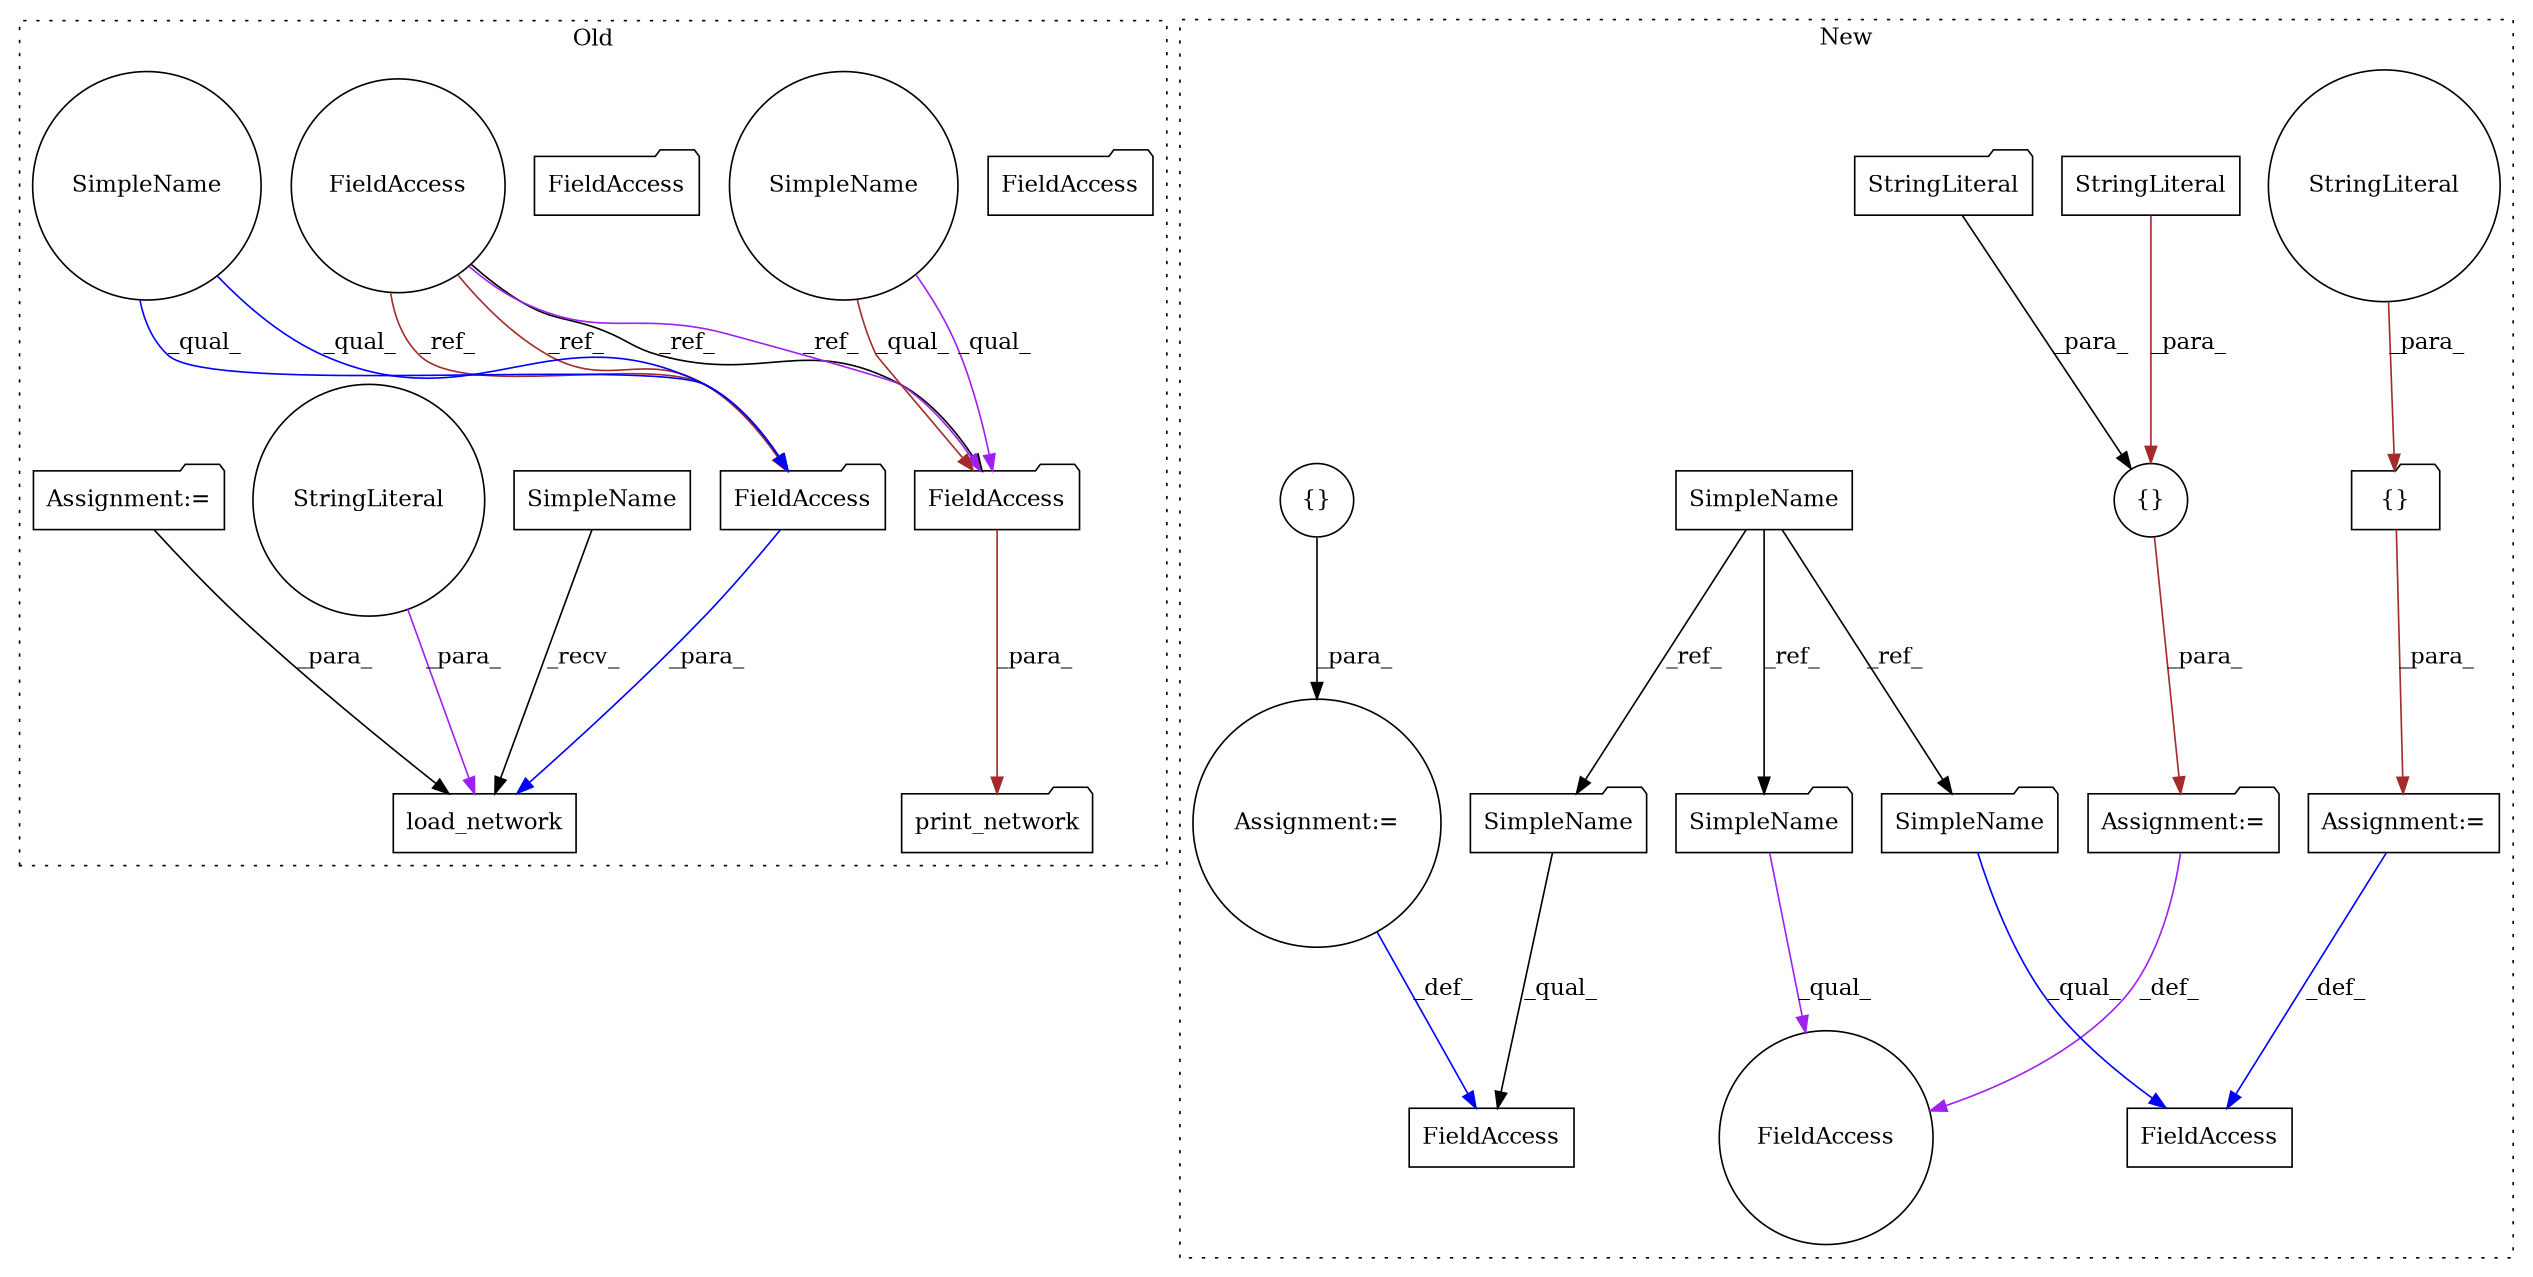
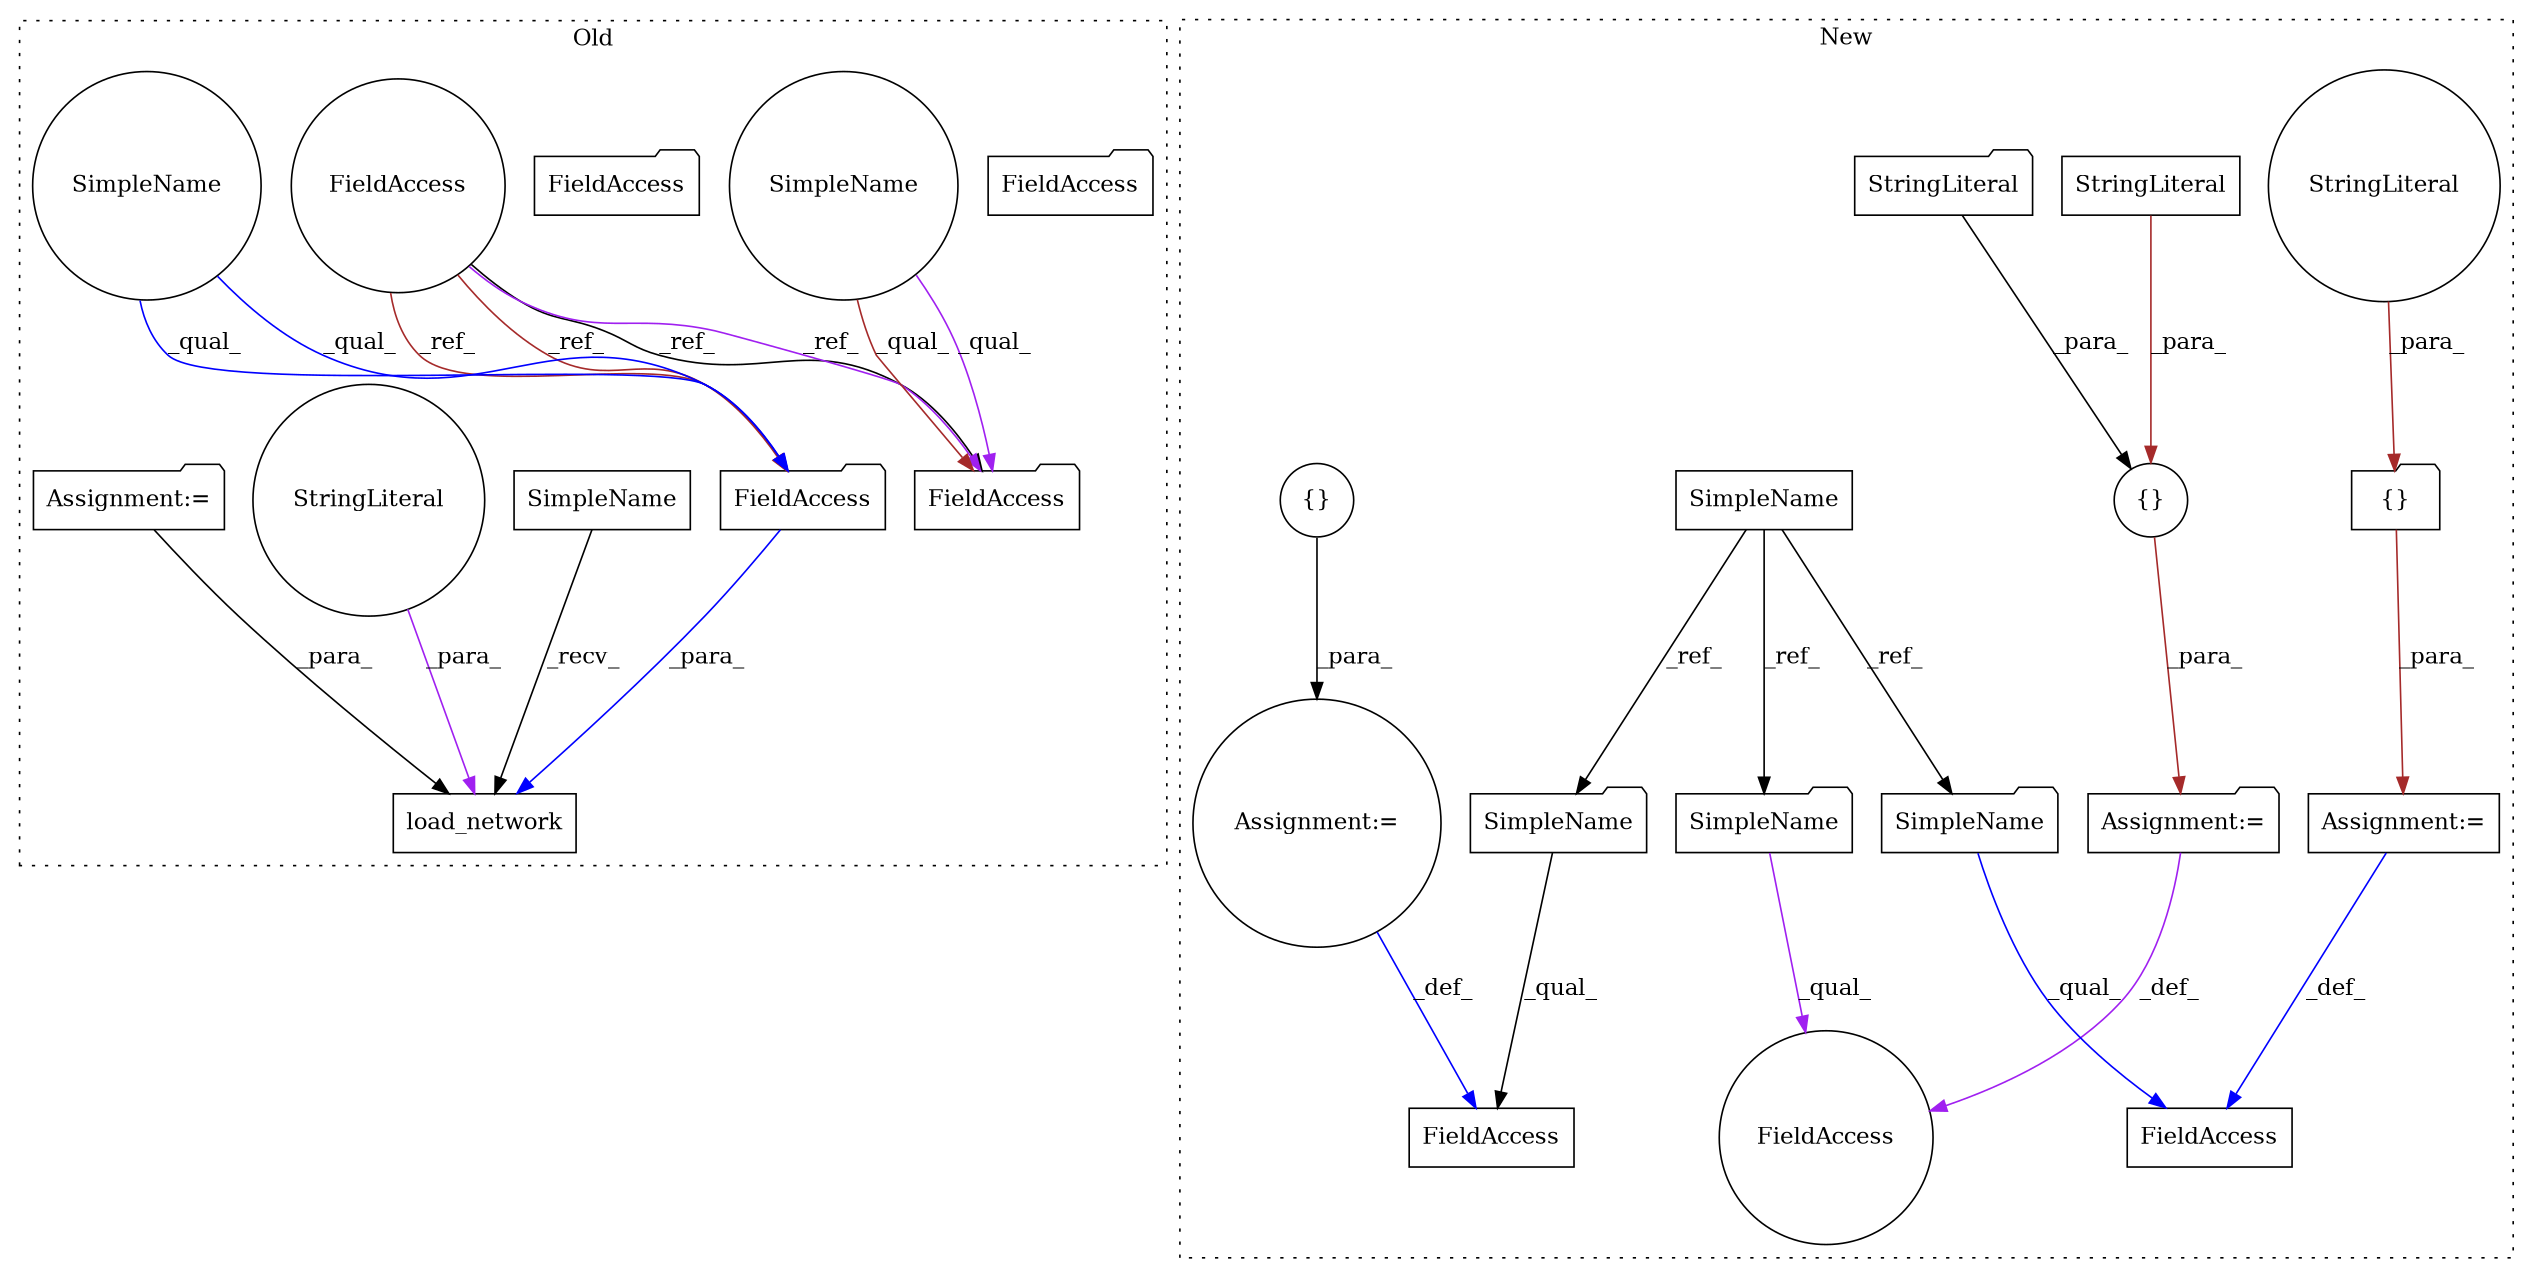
node "print_network": removed
